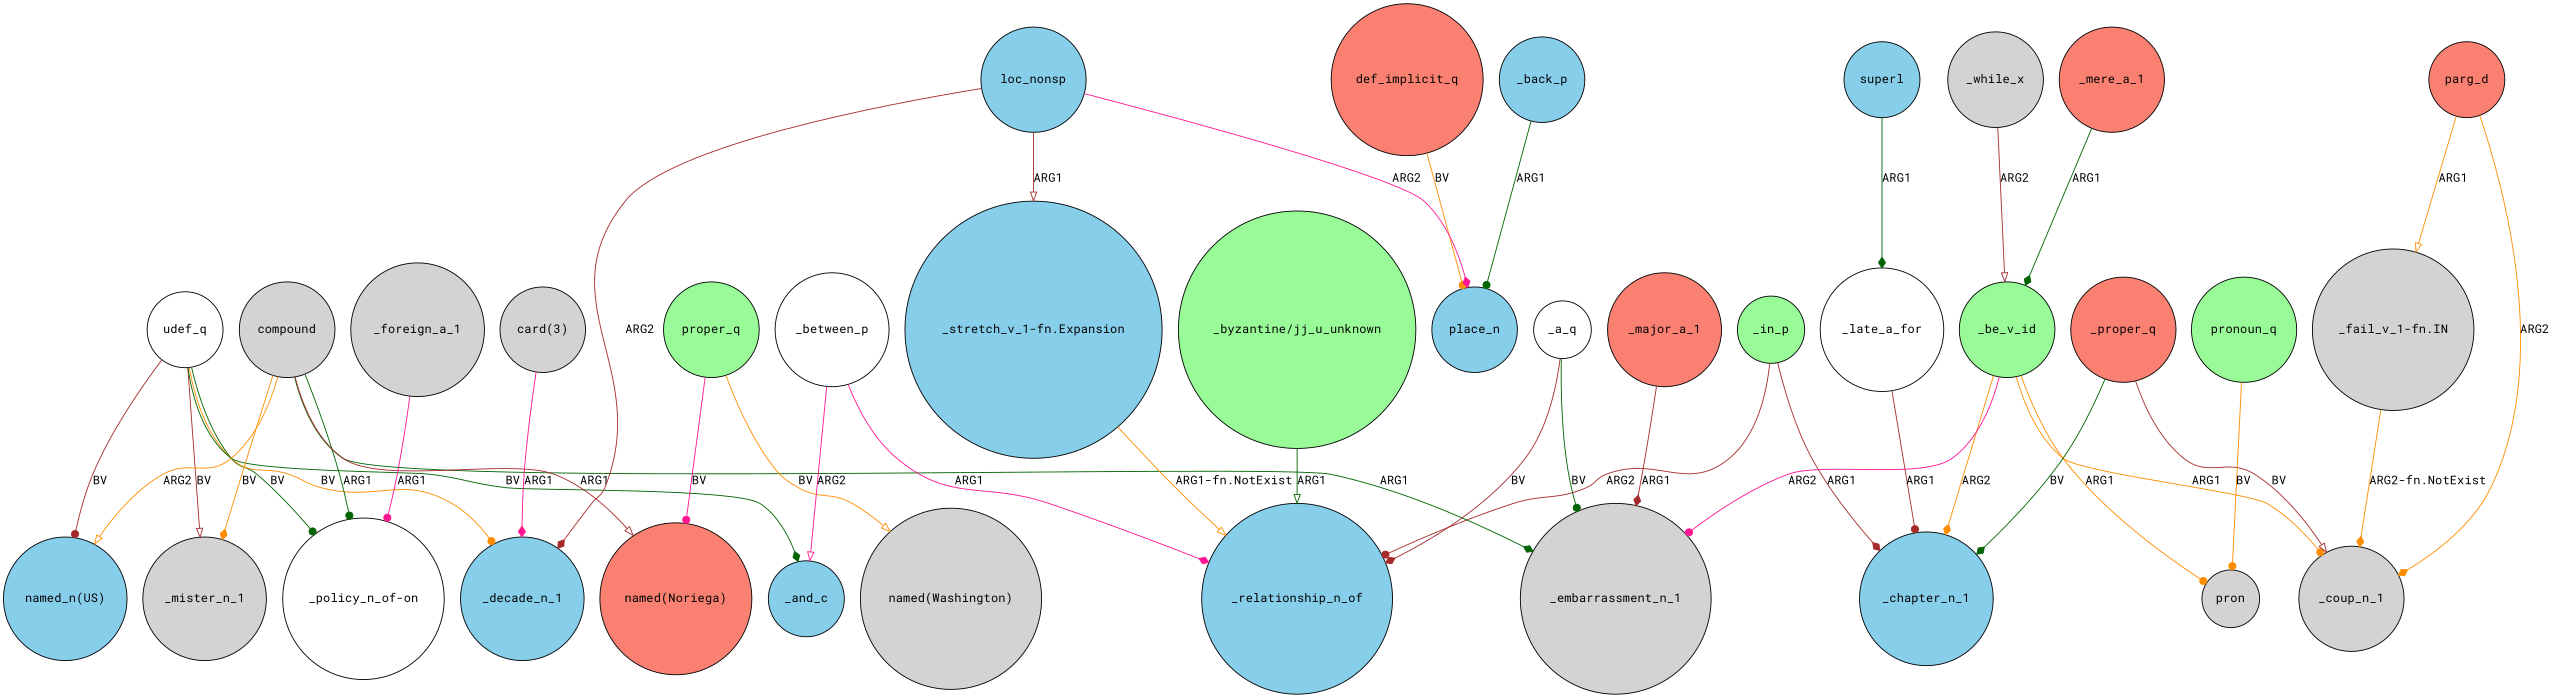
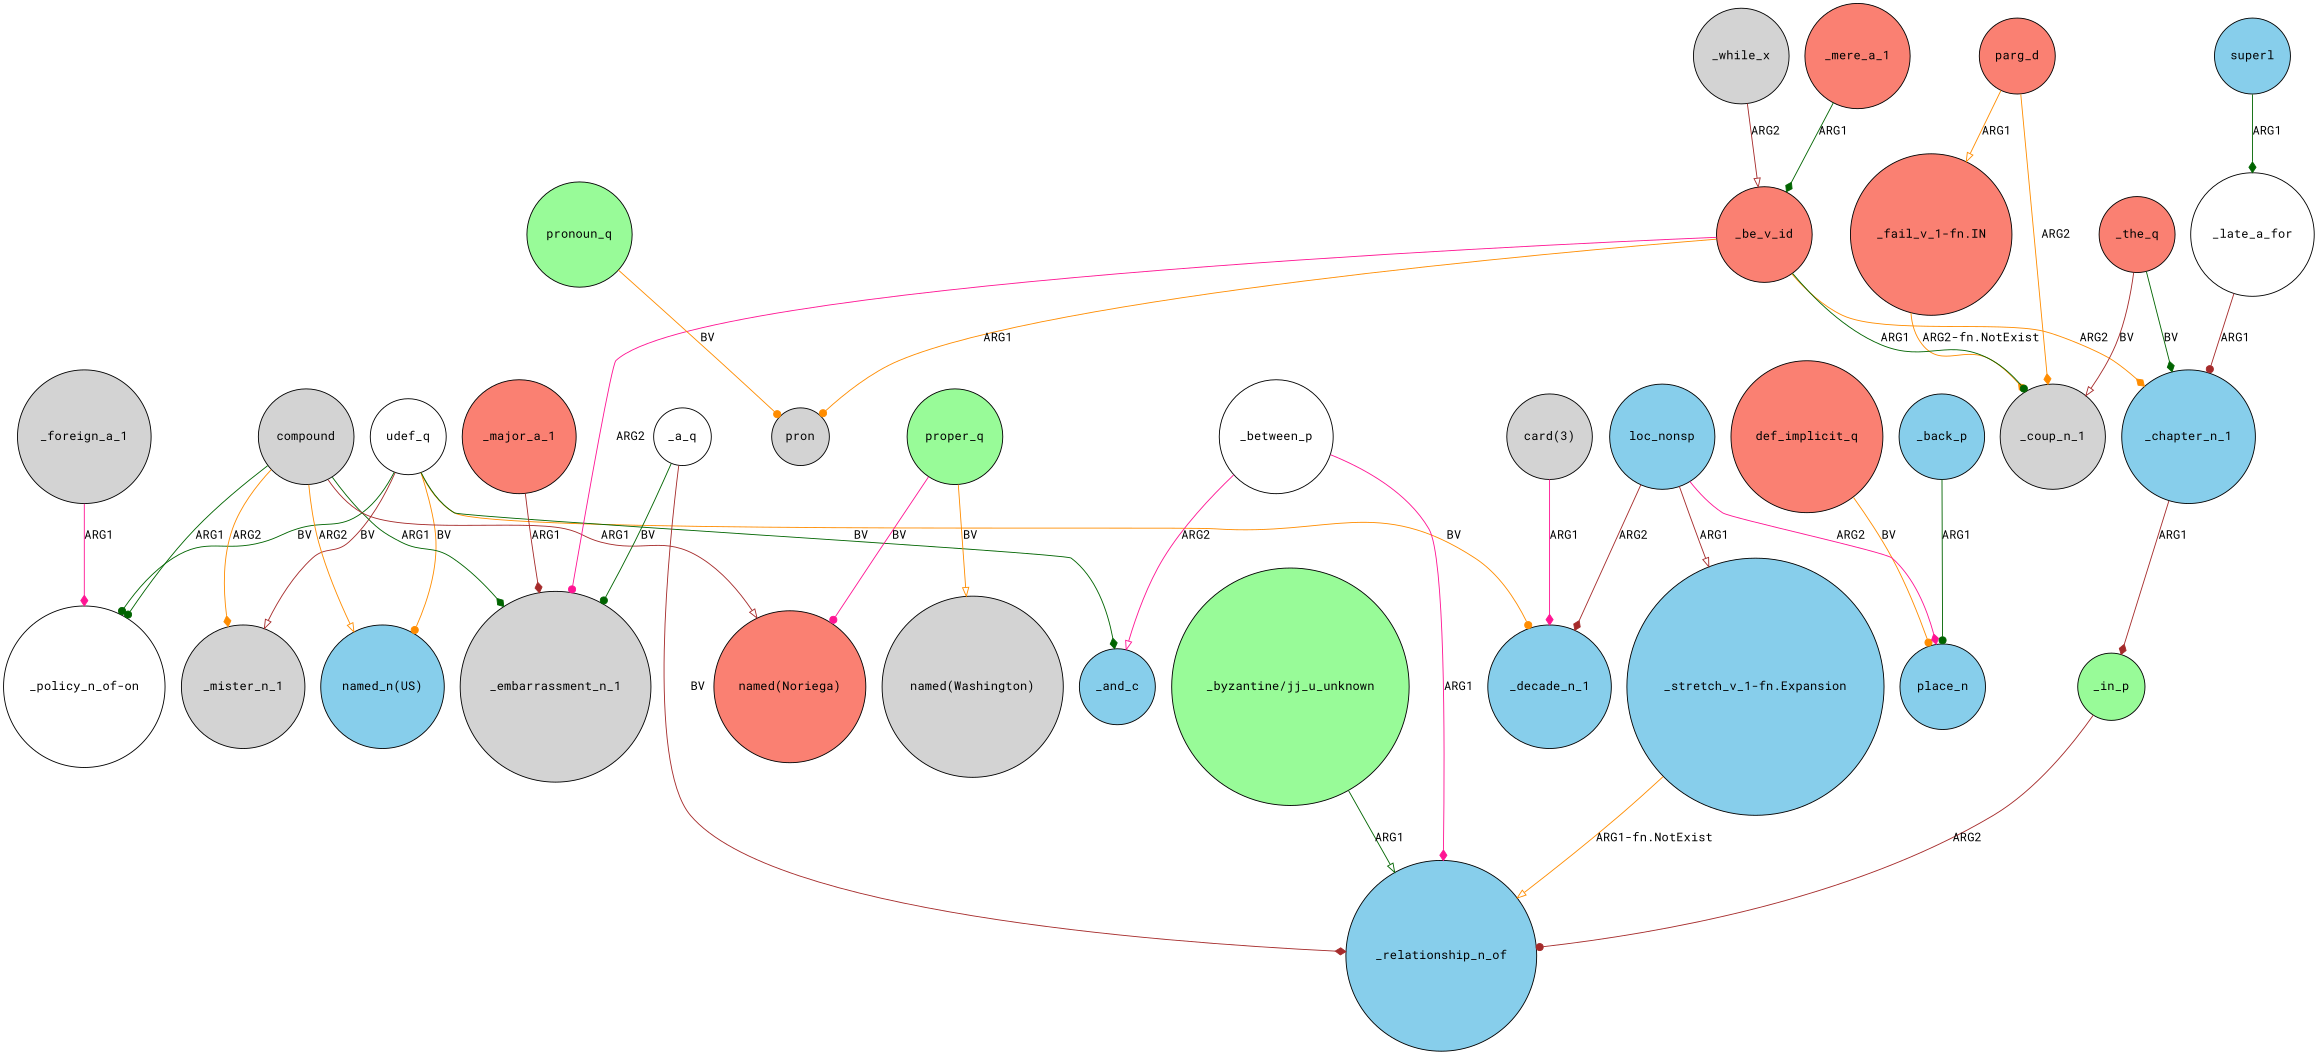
node "_be_v_id": fillcolor palegreen -> salmon
node "_proper_q": label "_proper_q" -> "_the_q"
node "_fail_v_1-fn.IN": fillcolor lightgrey -> salmon
edge "udef_q" -> "named_n(US)": color brown -> darkorange
edge "_foreign_a_1" -> "_policy_n_of-on": arrowhead dot -> diamond
edge "_in_p" -> "_chapter_n_1": reversed
edge "_be_v_id" -> "_coup_n_1": color darkorange -> darkgreen
edge "compound" -> "_mister_n_1": label "BV" -> "ARG2"
